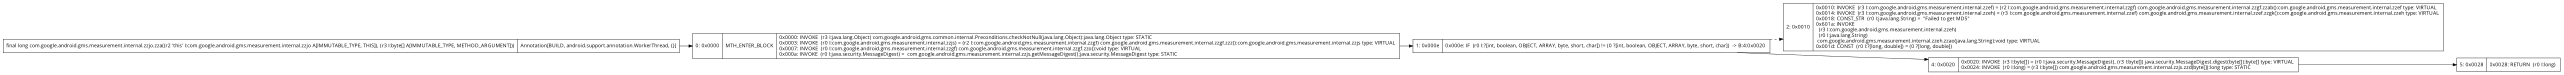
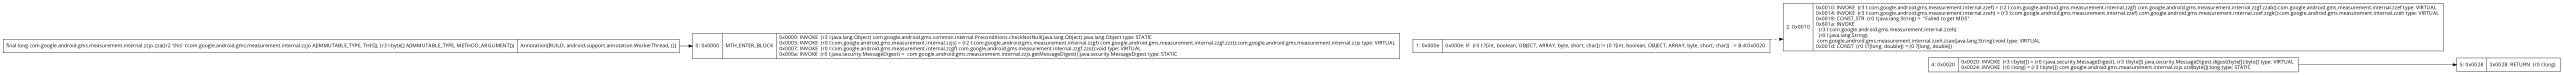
edge "0: 0x0000" -> "1: 0x000e": removed
edge "1: 0x000e" -> "4: 0x0020": removed
